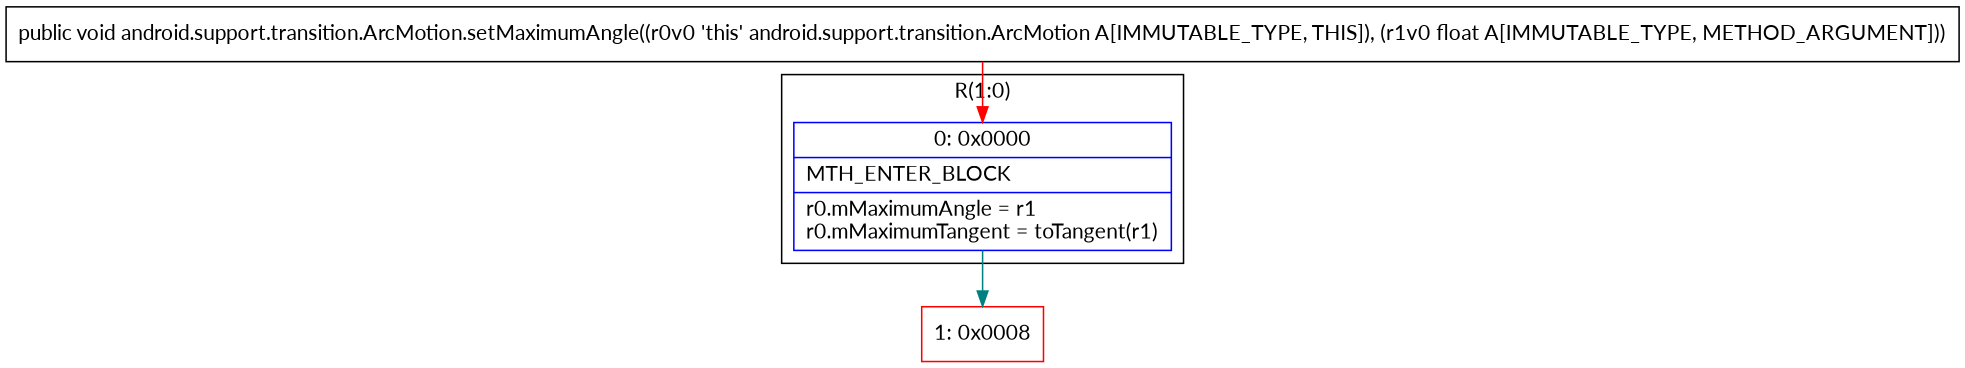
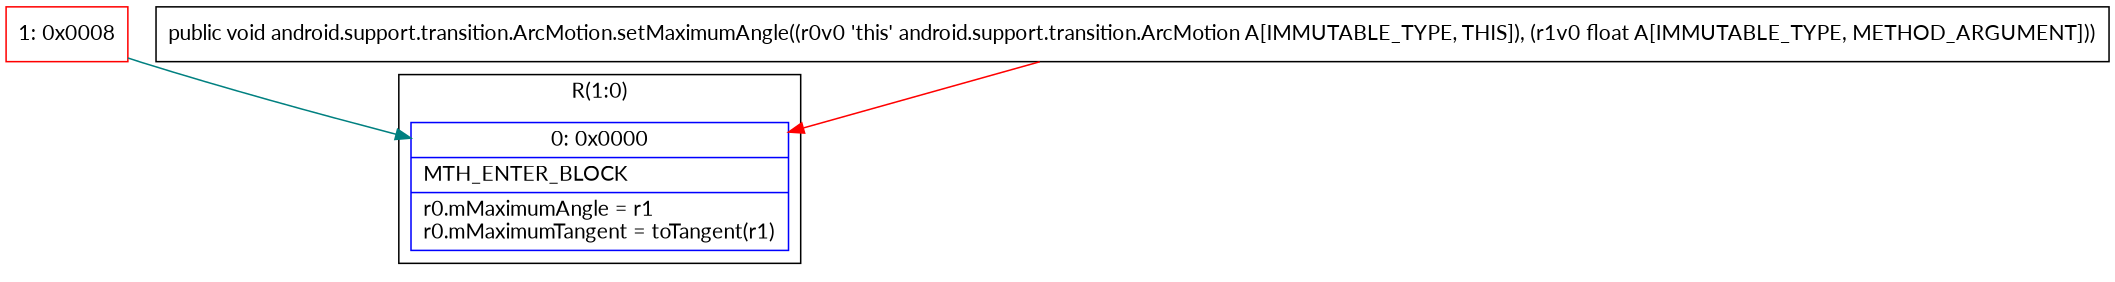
edge "0: 0x0000" -> "1: 0x0008": reversed
